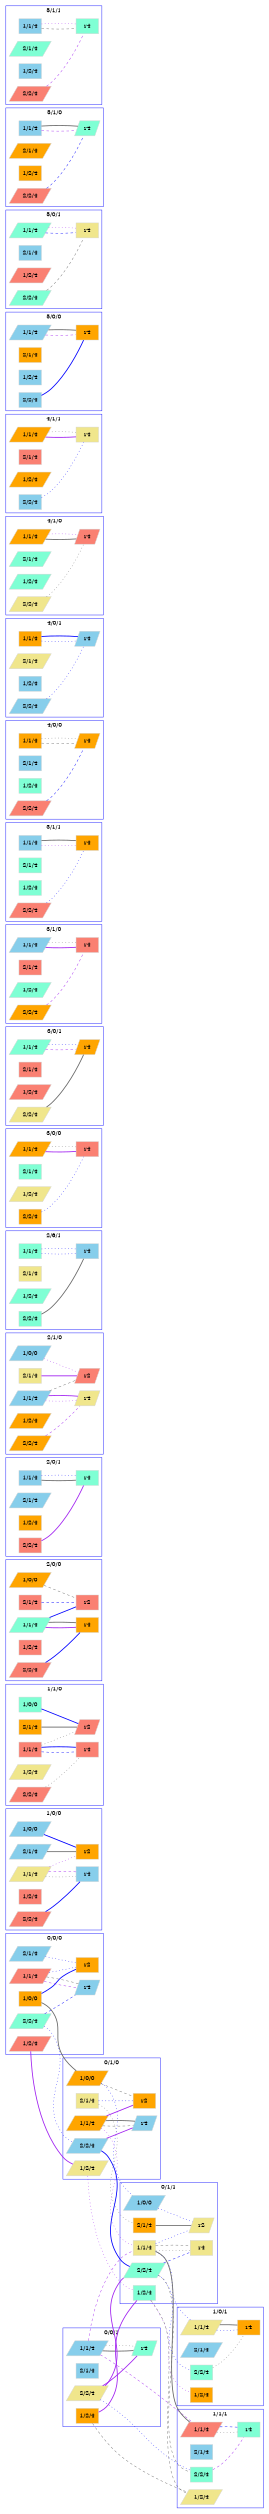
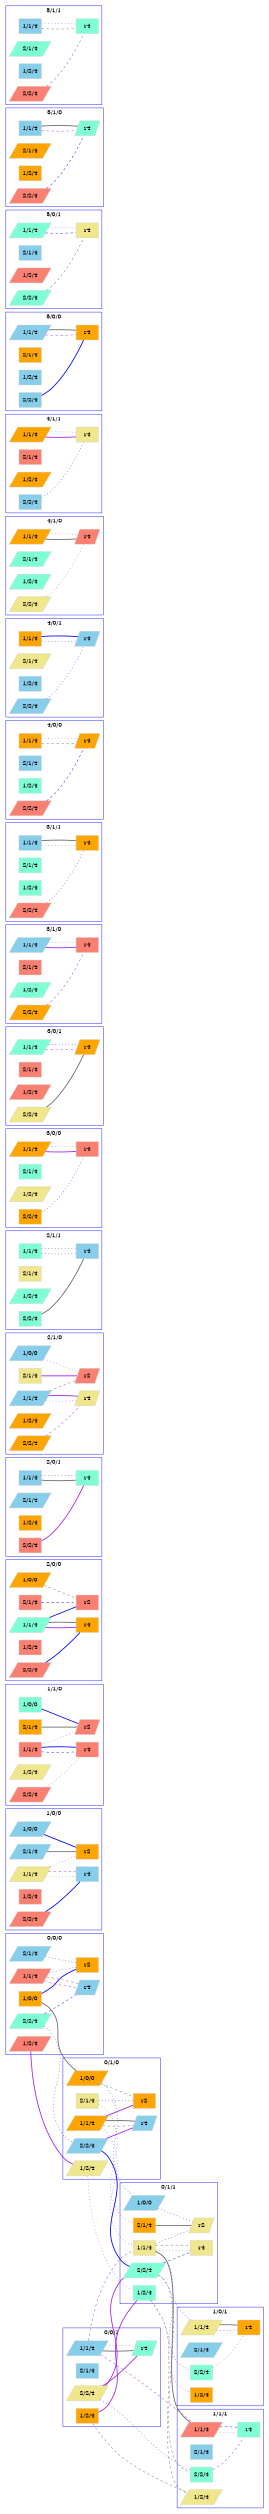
cluster "2/6/1": label "2/6/1" -> "2/1/1"
